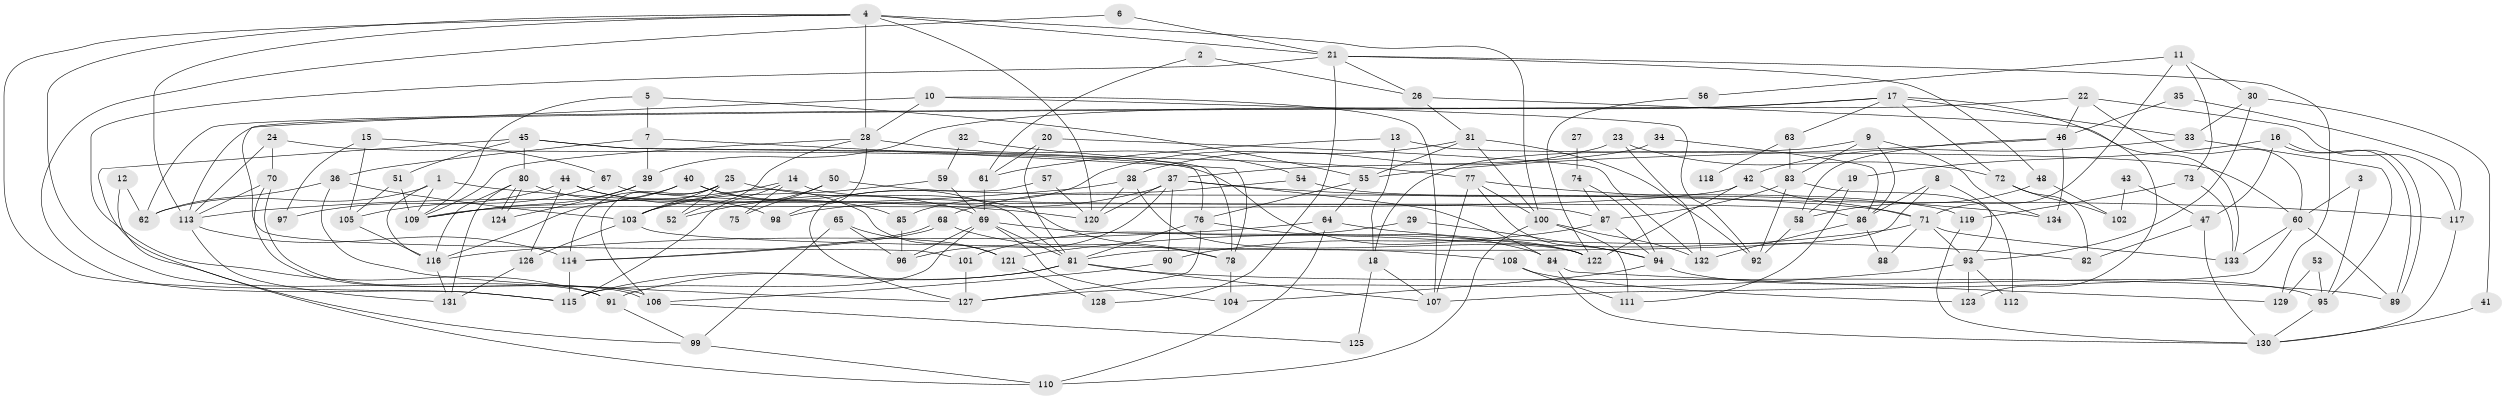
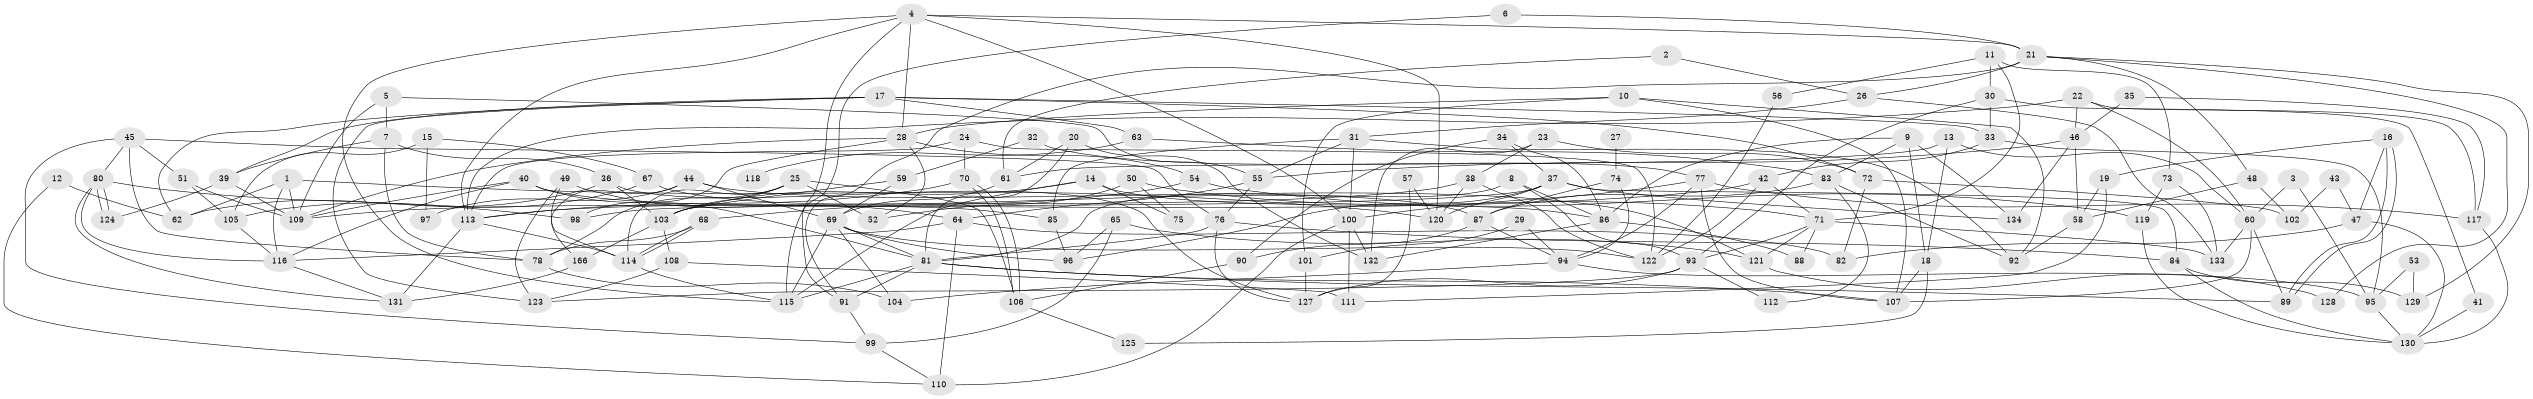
node "49": added
edge "37" -- "90": now "34" -- "90"
node "126": label "126" -> "166"
